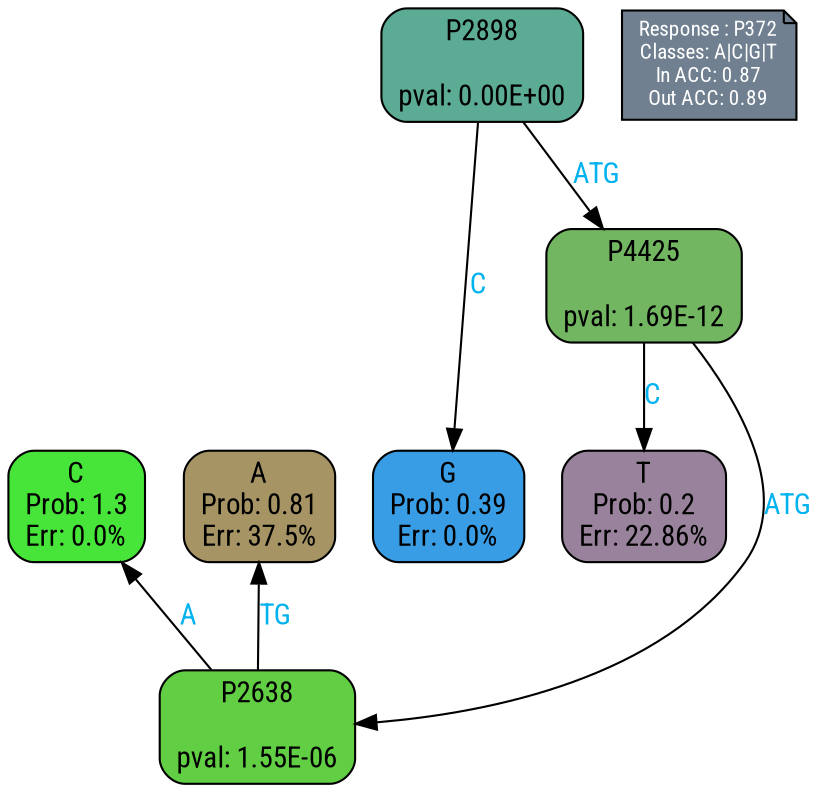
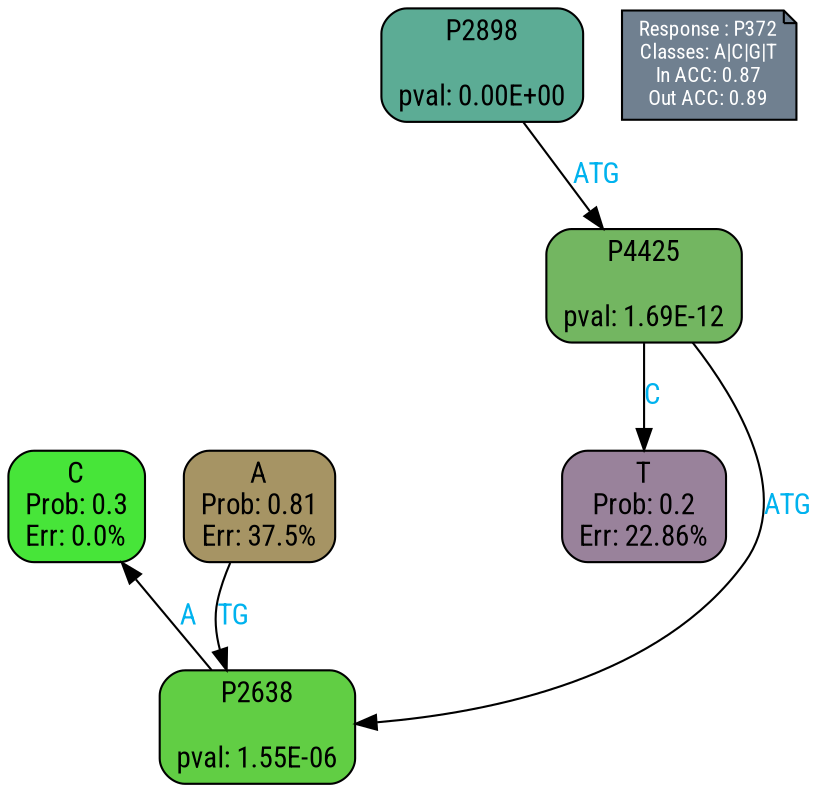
node "C Prob: 1.3 Err: 0.0%": label "C Prob: 1.3 Err: 0.0%" -> "C Prob: 0.3 Err: 0.0%"
node "G Prob: 0.39 Err: 0.0%": removed
edge "P2638 pval: 1.55E-06" -> "A Prob: 0.81 Err: 37.5%": reversed
